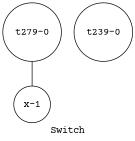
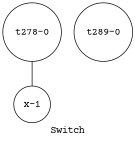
node "t279-0": label "t279-0" -> "t278-0"
node "t239-0": label "t239-0" -> "t289-0"
